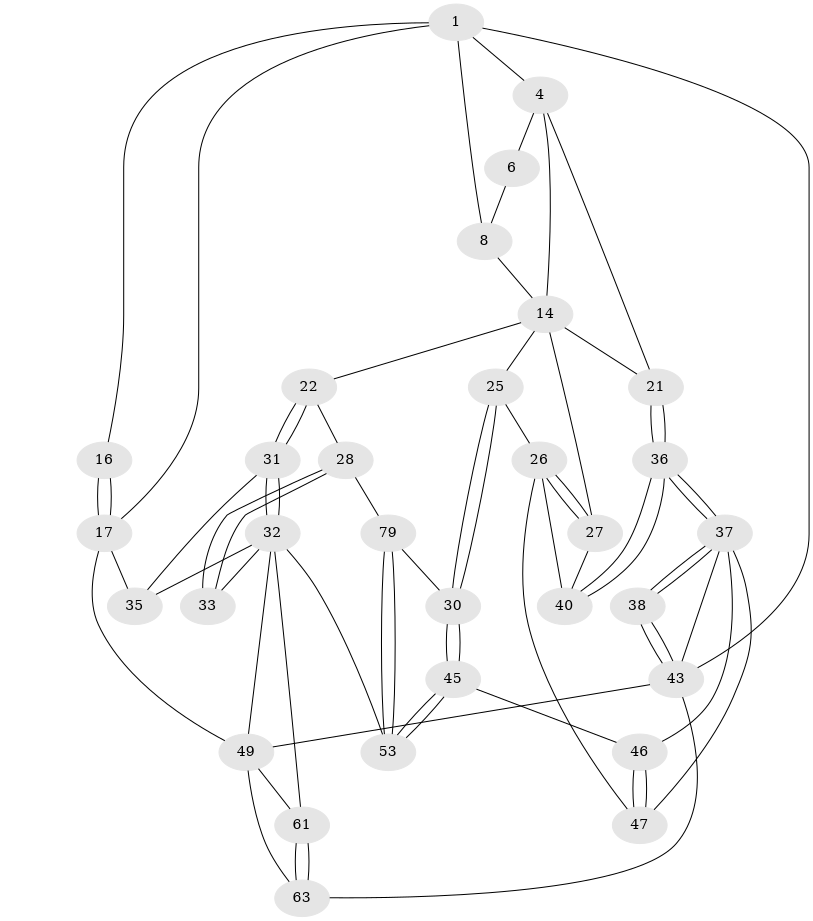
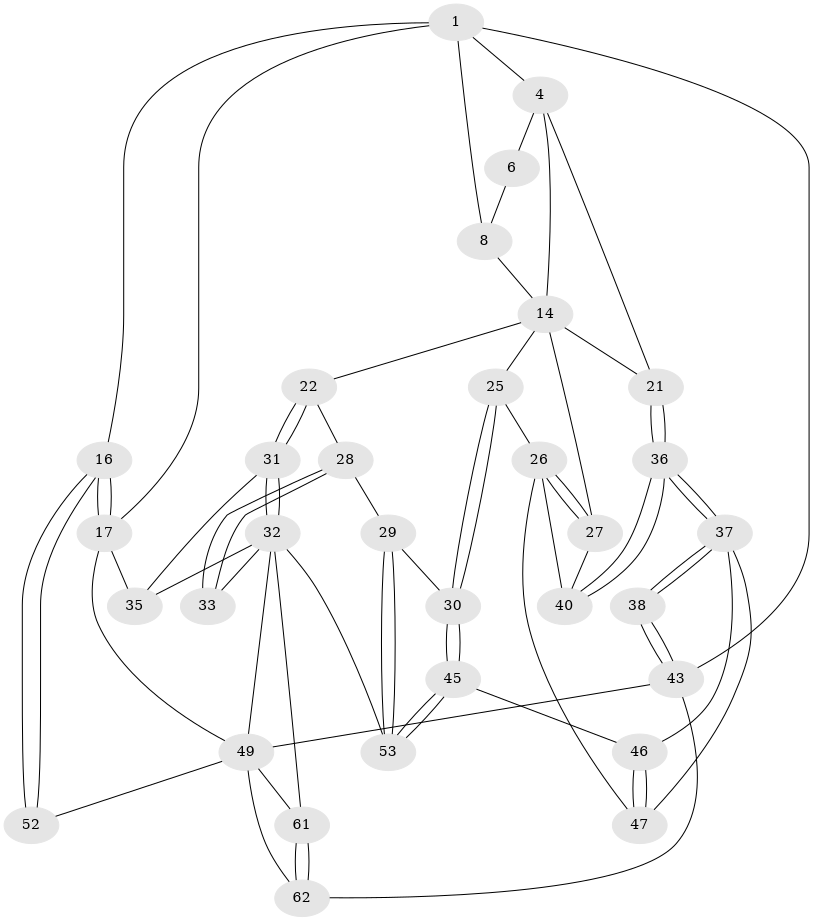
node "79": label "79" -> "29"
edge "37" -- "43": removed
node "52": added
node "63": label "63" -> "62"
